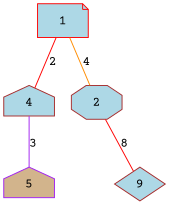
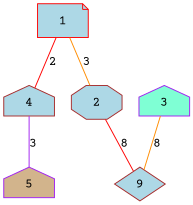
edge "1" -- "2": label "4" -> "3"
node "3": added
